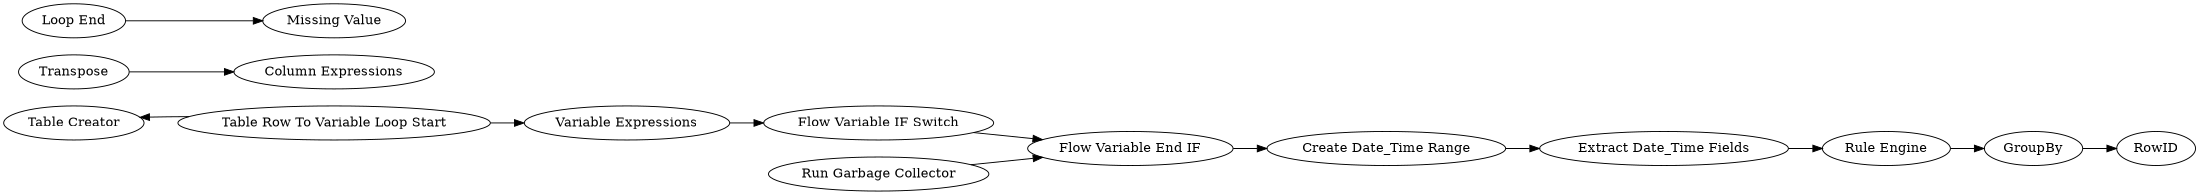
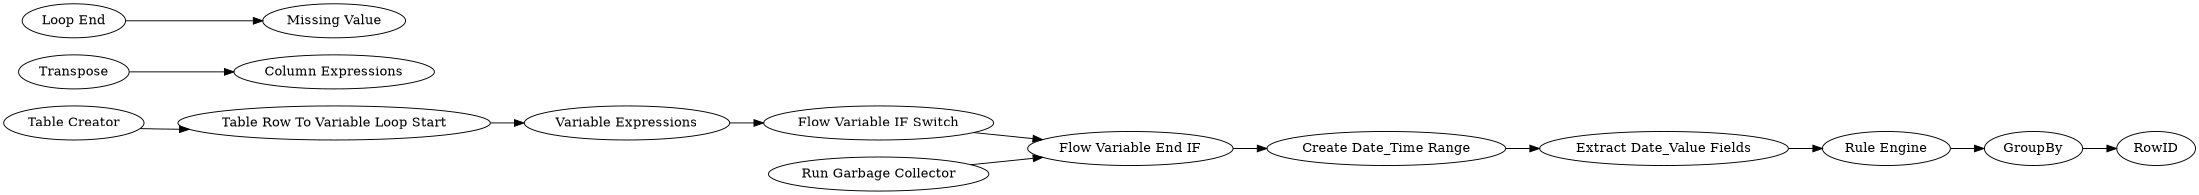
edge "Table Row To Variable Loop Start" -> "Table Creator": reversed
node "Extract Date_Time Fields": label "Extract Date_Time Fields" -> "Extract Date_Value Fields"
